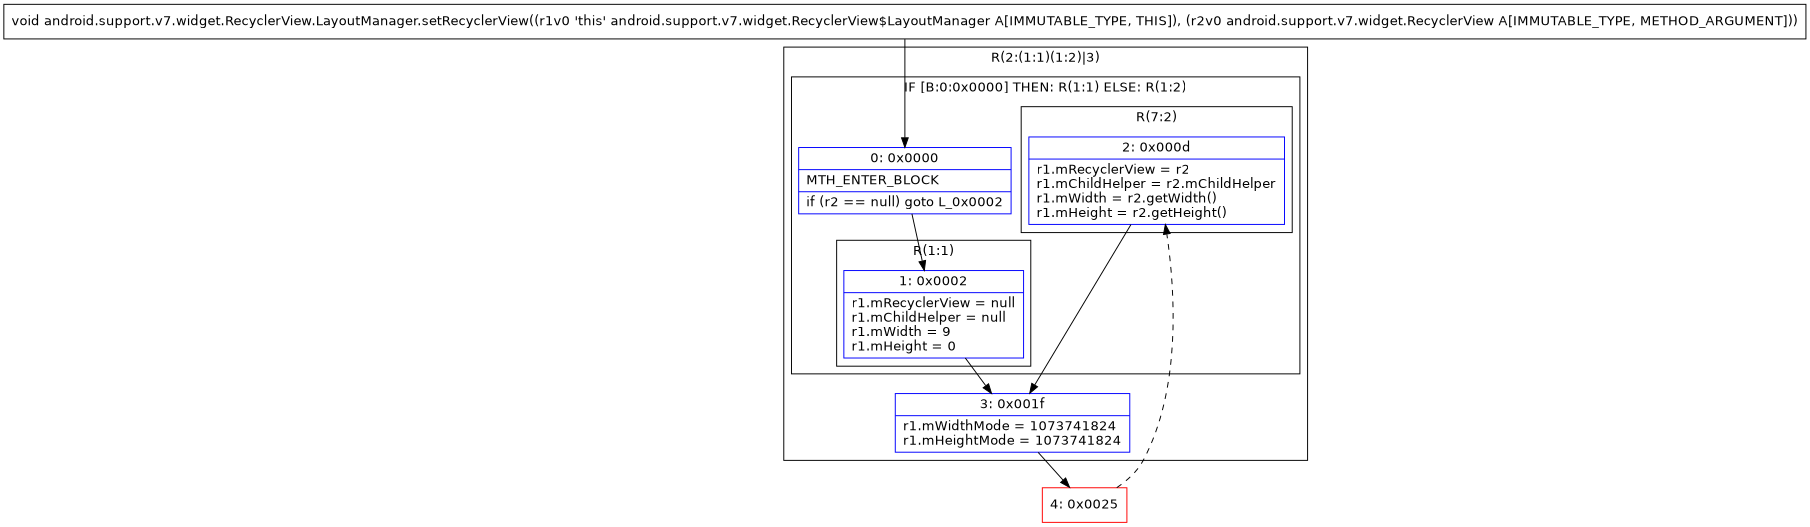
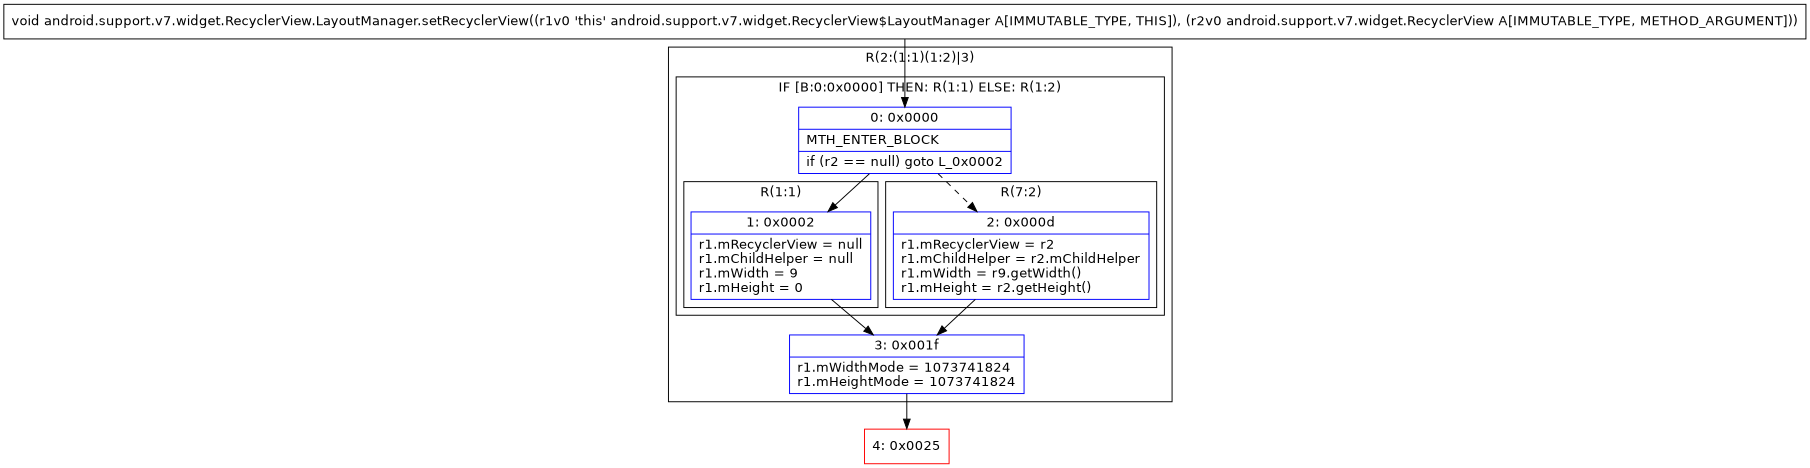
node "2: 0x000d": text "r1.mWidth = r2.getWidth()" -> "r1.mWidth = r9.getWidth()"
edge "4: 0x0025" -> "2: 0x000d": now "0: 0x0000" -> "2: 0x000d"
